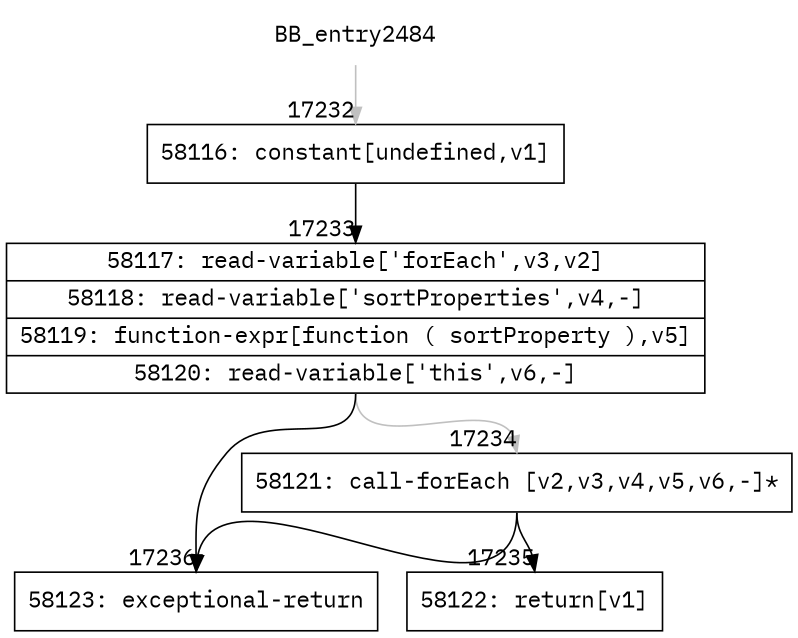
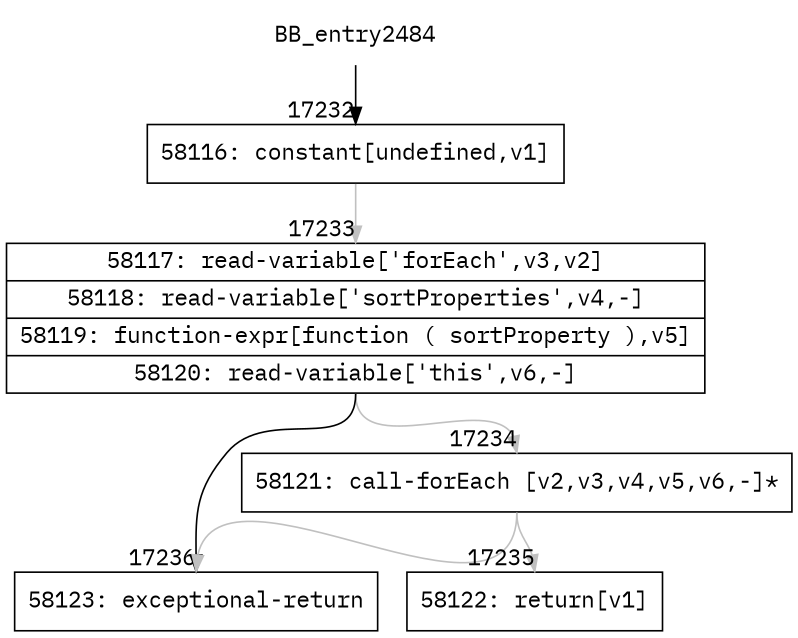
edge "BB_entry2484" -> "58116: constant[undefined,v1]": color gray -> black
edge "58116: constant[undefined,v1]" -> "58117: read-variable['forEach',v3,v2]": color black -> gray
edge "58121: call-forEach [v2,v3,v4,v5,v6,-]*" -> "58122: return[v1]": color black -> gray
edge "58121: call-forEach [v2,v3,v4,v5,v6,-]*" -> "58123: exceptional-return": color black -> gray
